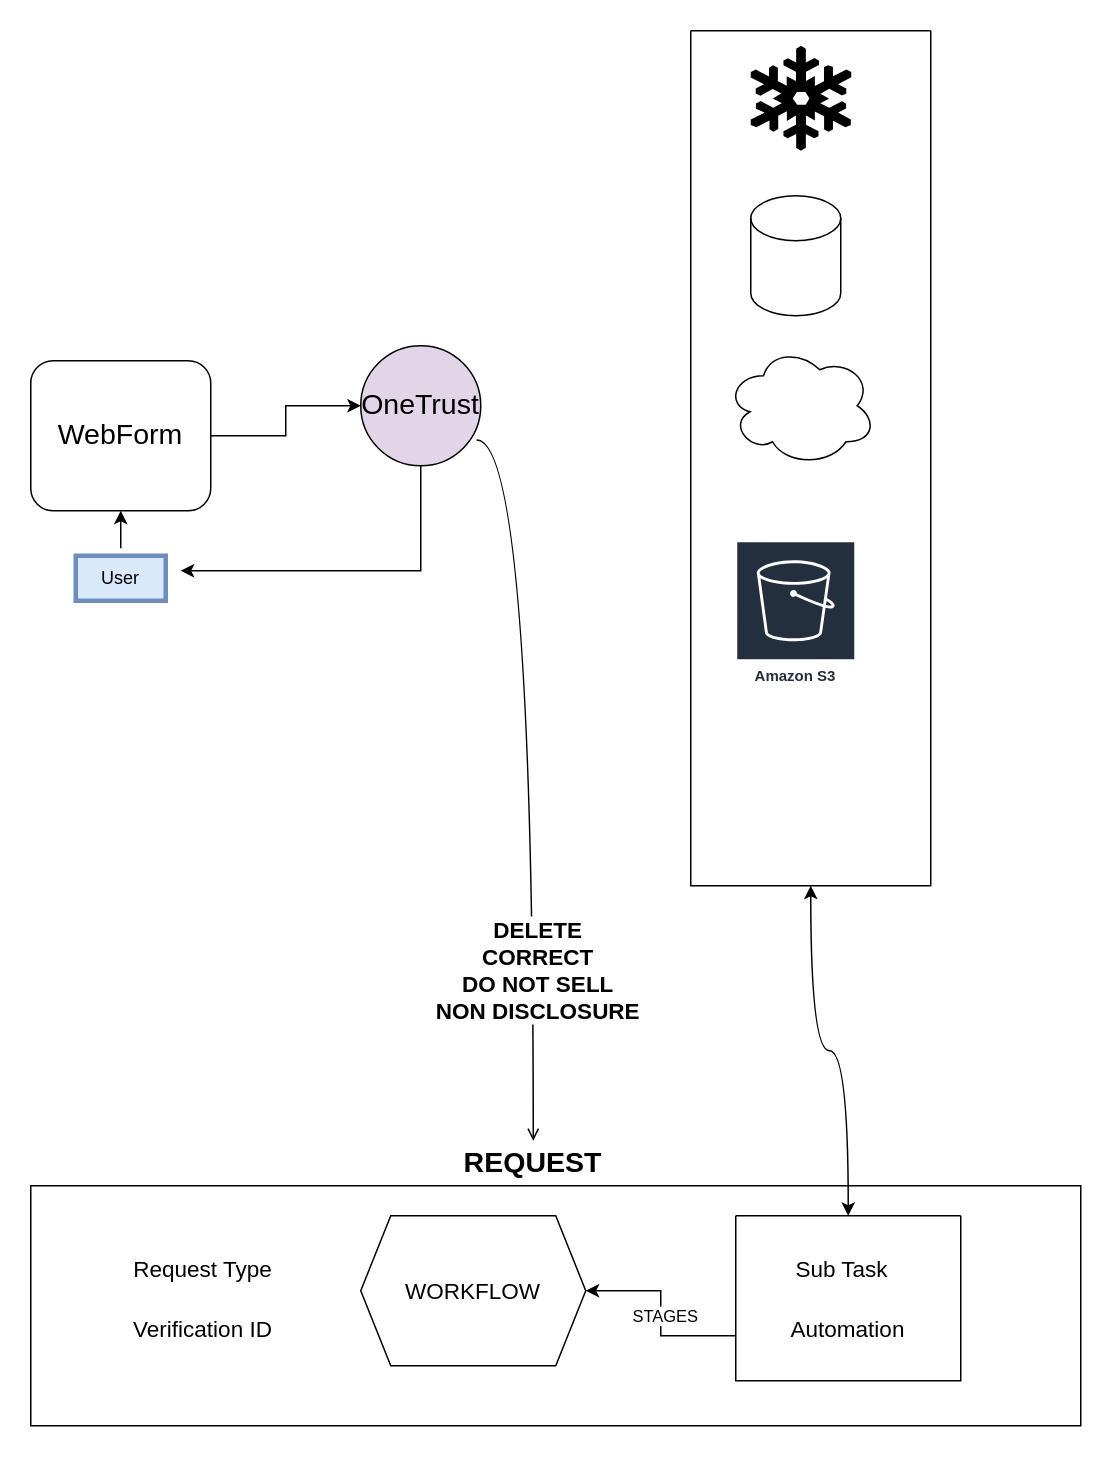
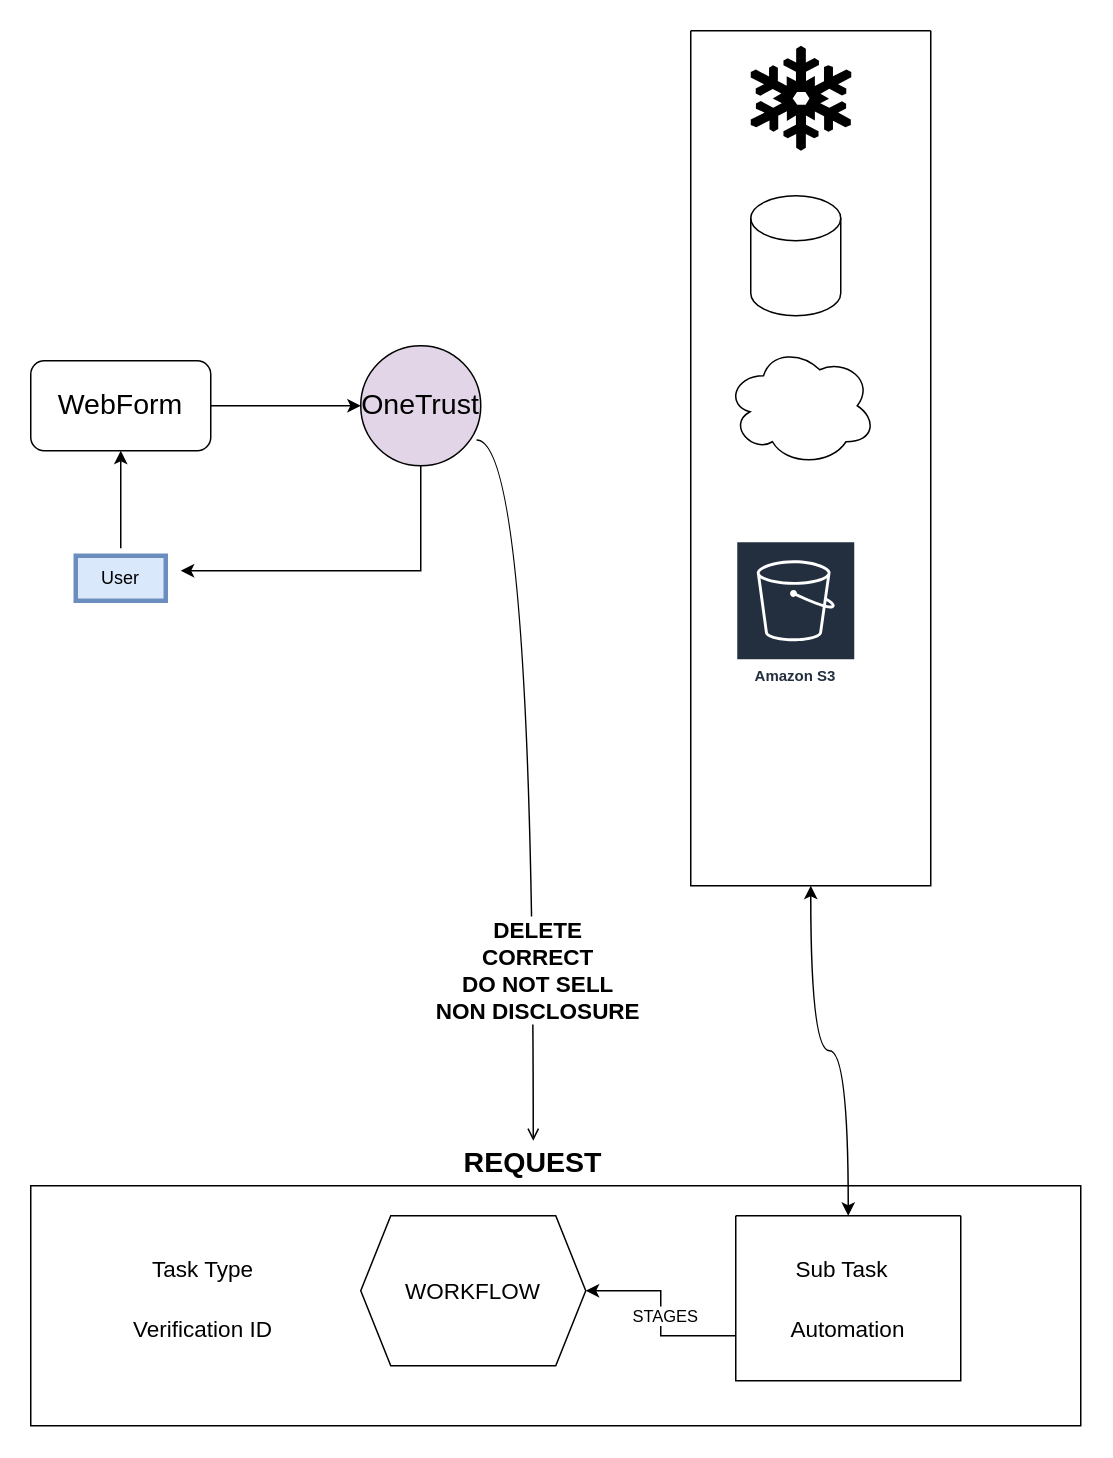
node "WebForm": size 180x150 -> 180x90
node "Request Type": label "Request Type" -> "Task Type"
